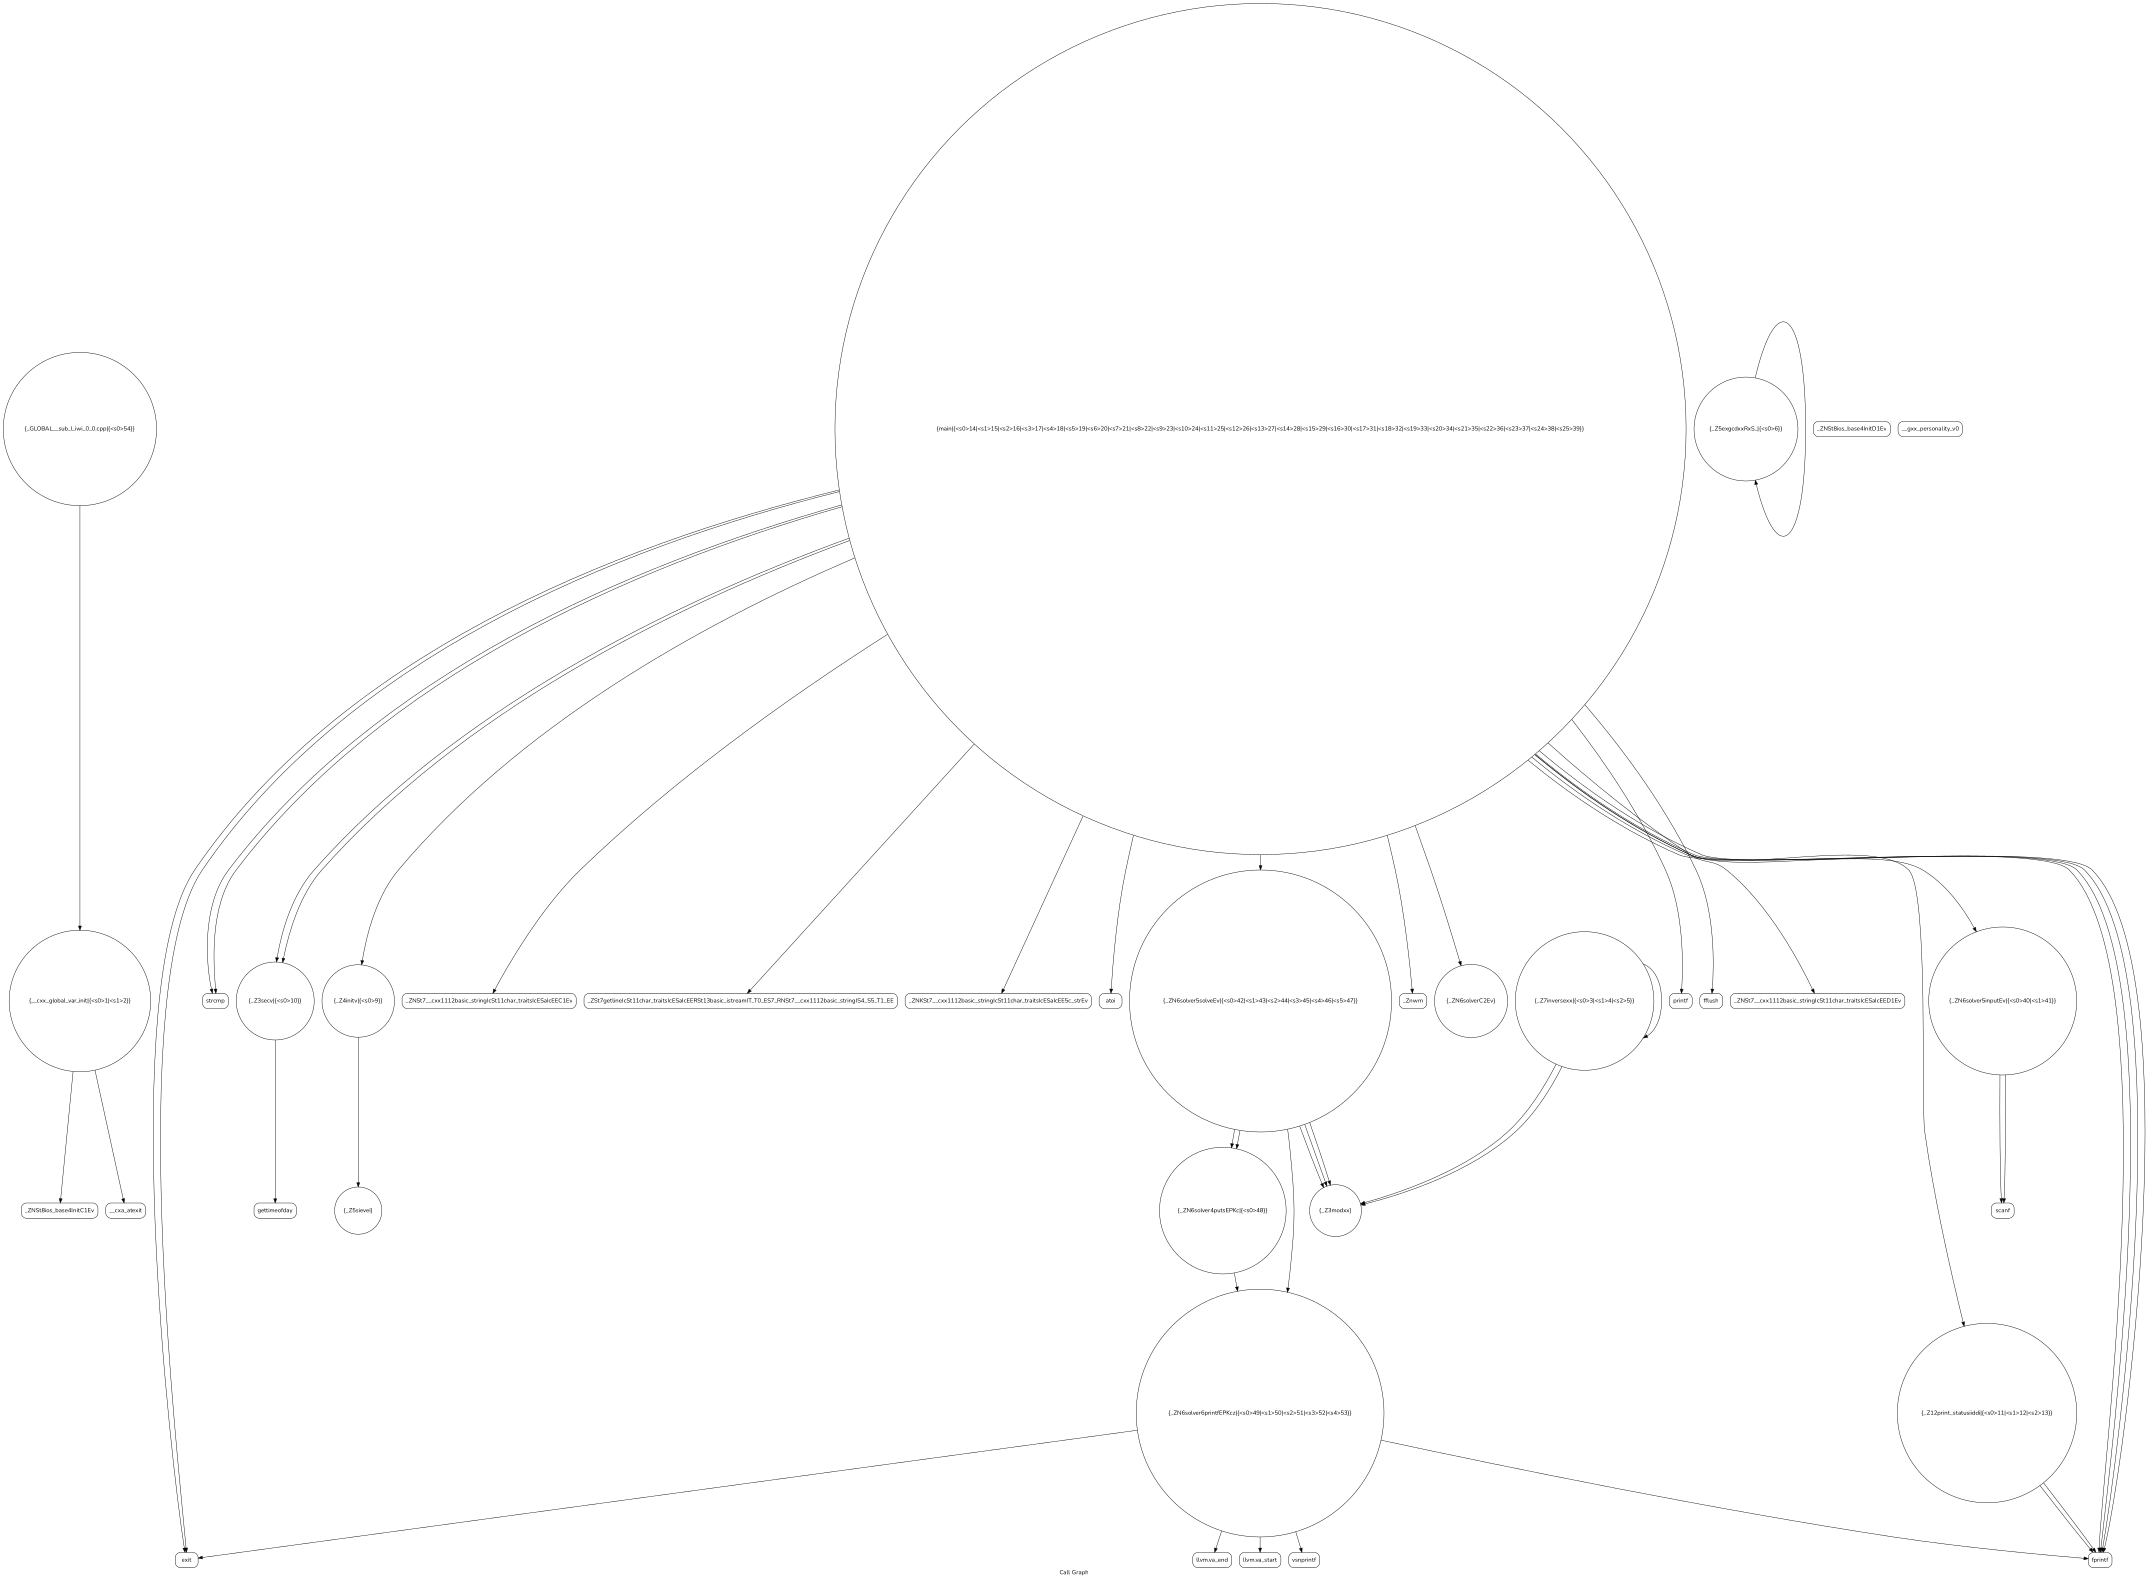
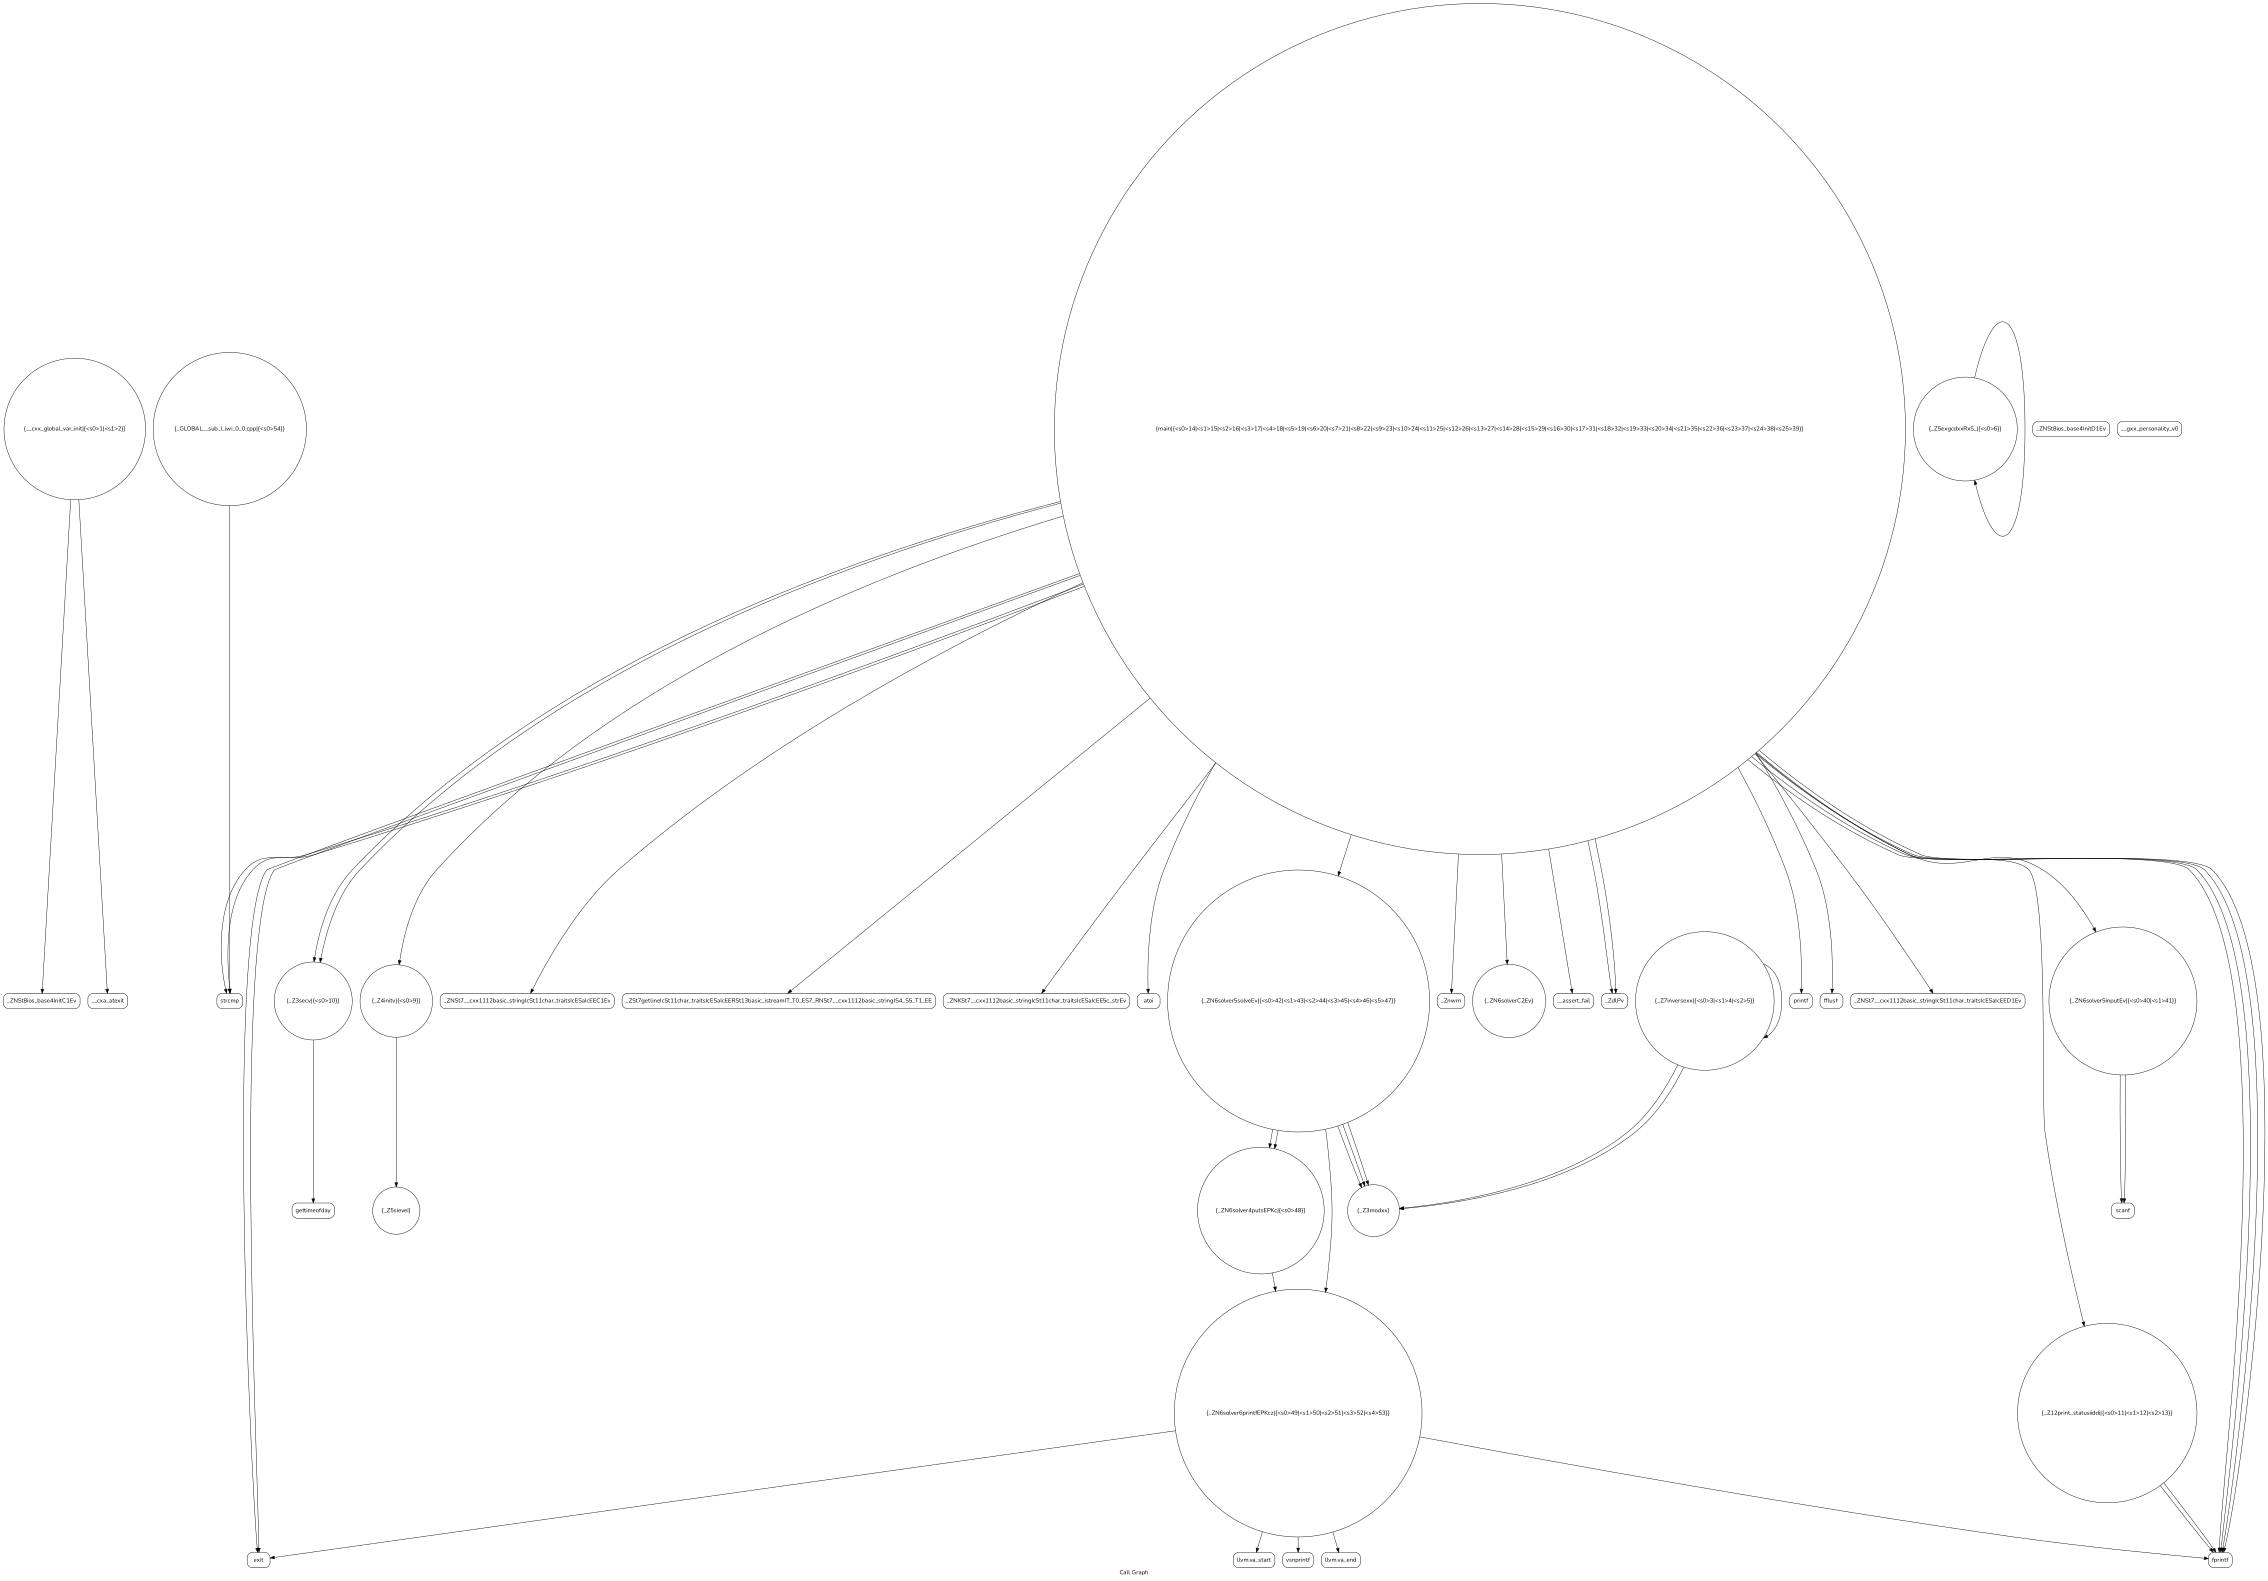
edge "{_GLOBAL__sub_I_iwi_0_0.cpp|{<s0>54}}" -> "{__cxx_global_var_init|{<s0>1|<s1>2}}": now "{_GLOBAL__sub_I_iwi_0_0.cpp|{<s0>54}}" -> "strcmp"
node "__assert_fail": added
node "_ZdlPv": added
